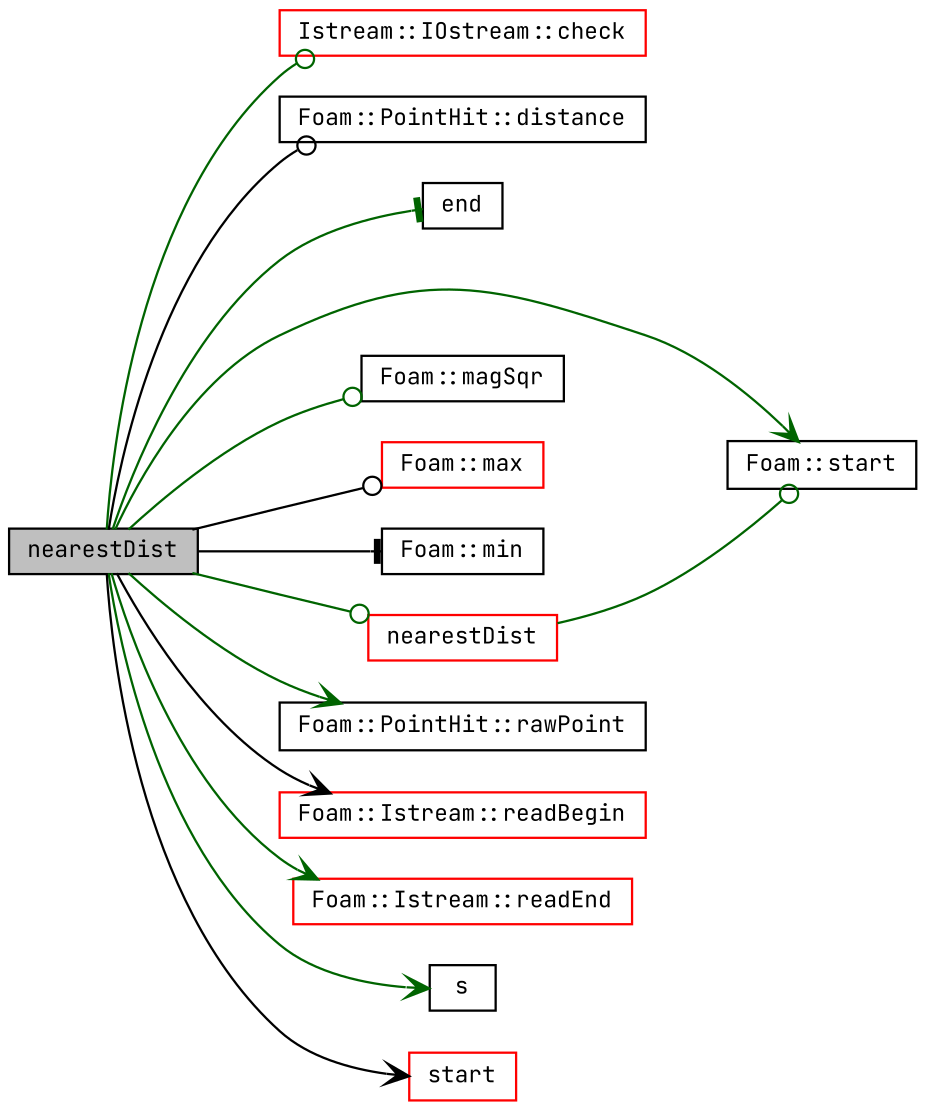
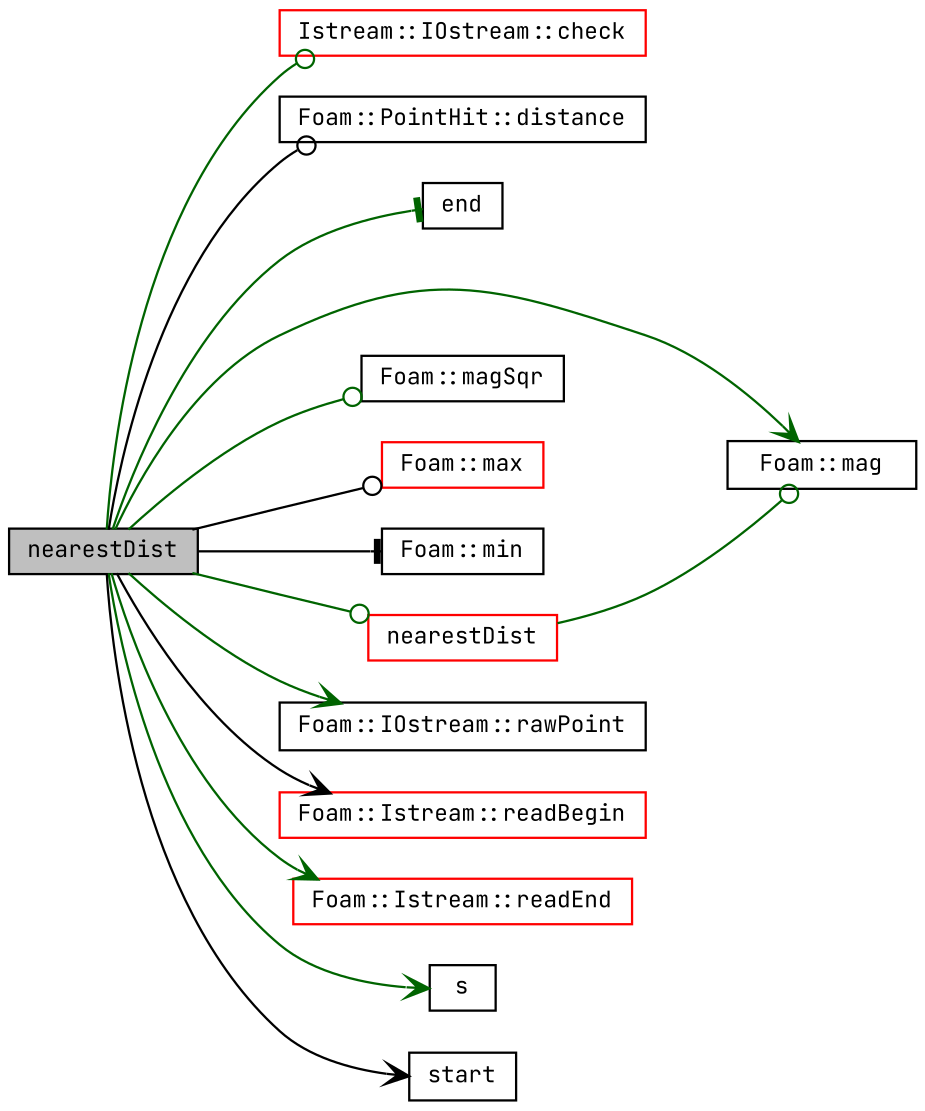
node "Foam::start": label "Foam::start" -> "Foam::mag"
node "Foam::PointHit::rawPoint": label "Foam::PointHit::rawPoint" -> "Foam::IOstream::rawPoint"
node "start": color red -> black
